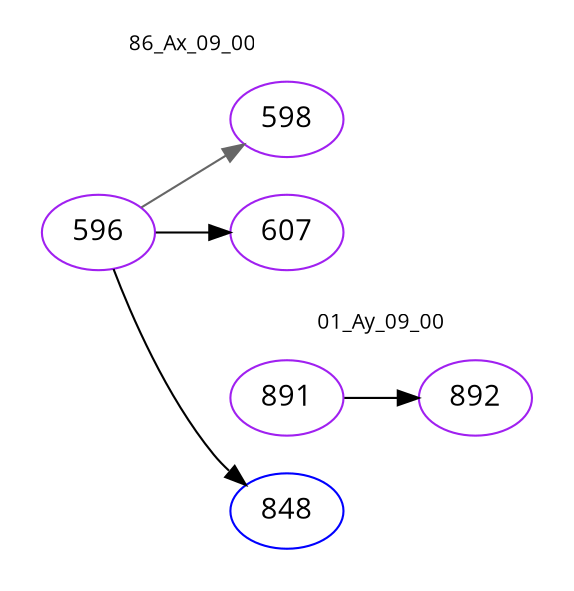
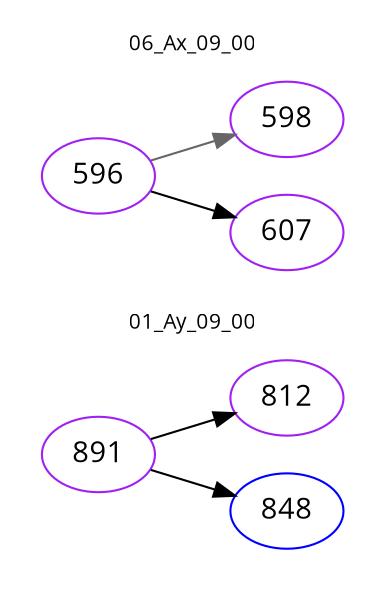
cluster "86_Ax_09_00": label "86_Ax_09_00" -> "06_Ax_09_00"
edge "596" -> "848": now "891" -> "848"
node "892": label "892" -> "812"
